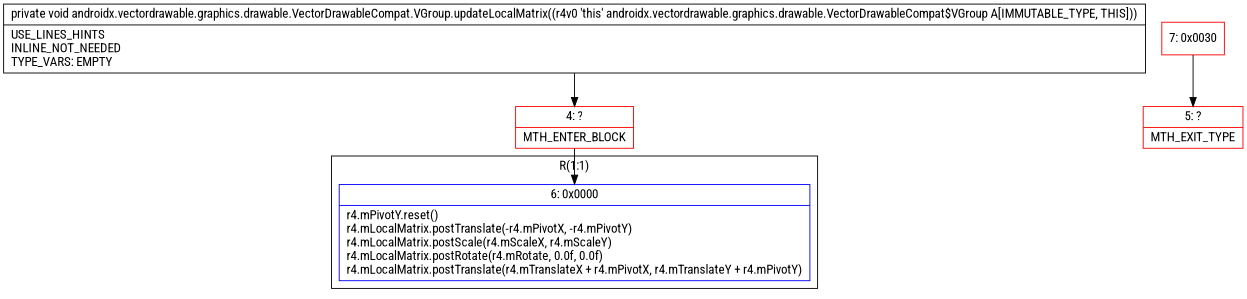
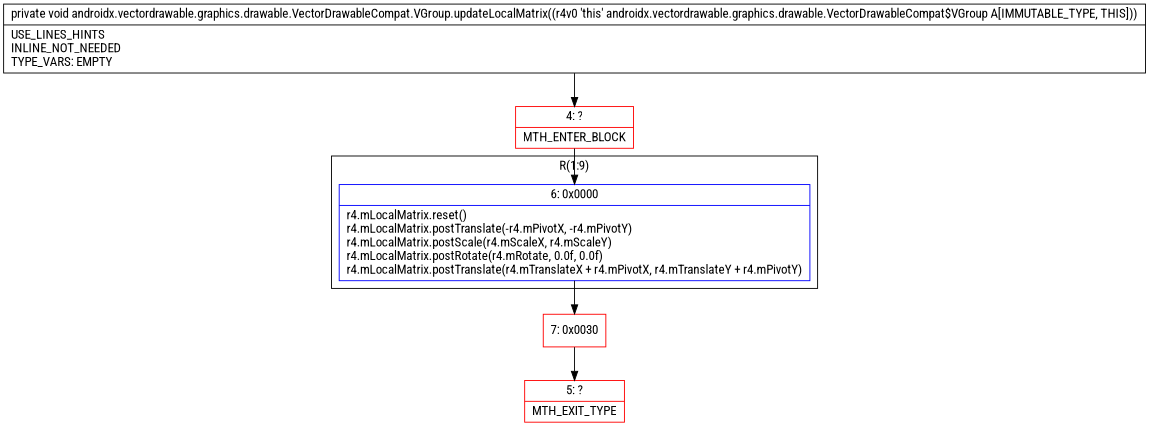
cluster "R(1:1)": label "R(1:1)" -> "R(1:9)"
node "6: 0x0000": text "r4.mPivotY.reset()" -> "r4.mLocalMatrix.reset()"
edge "6: 0x0000" -> "7: 0x0030": added
